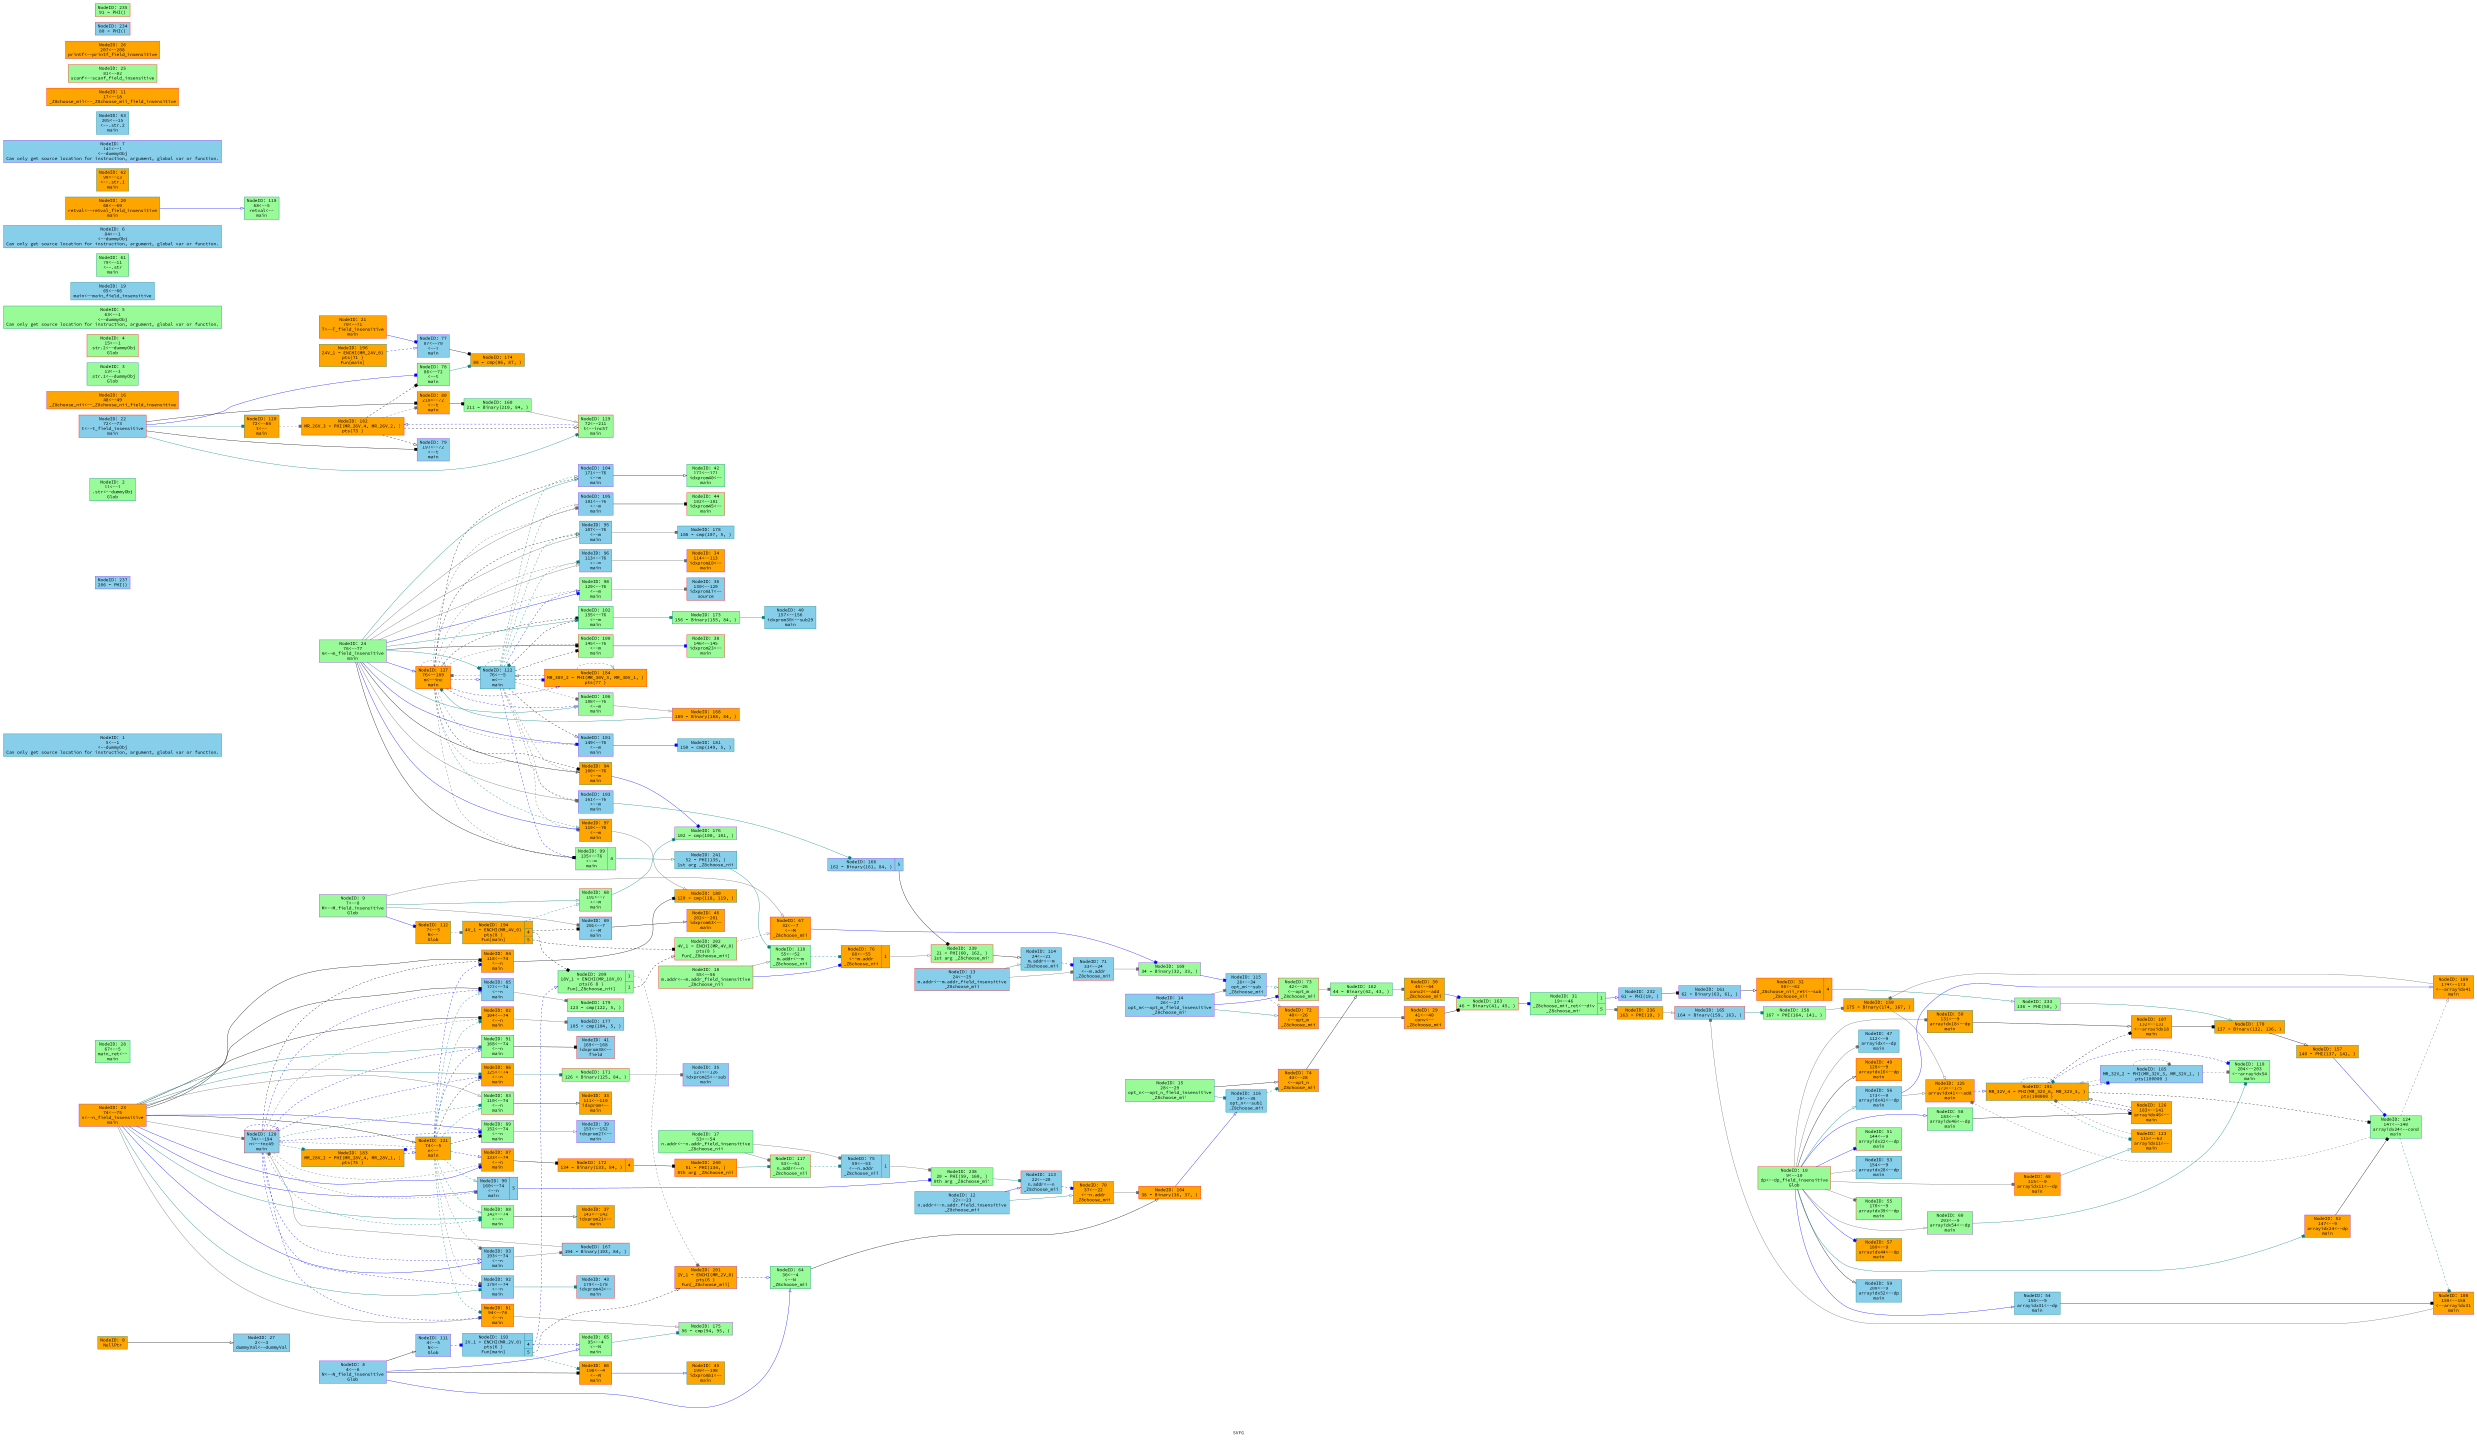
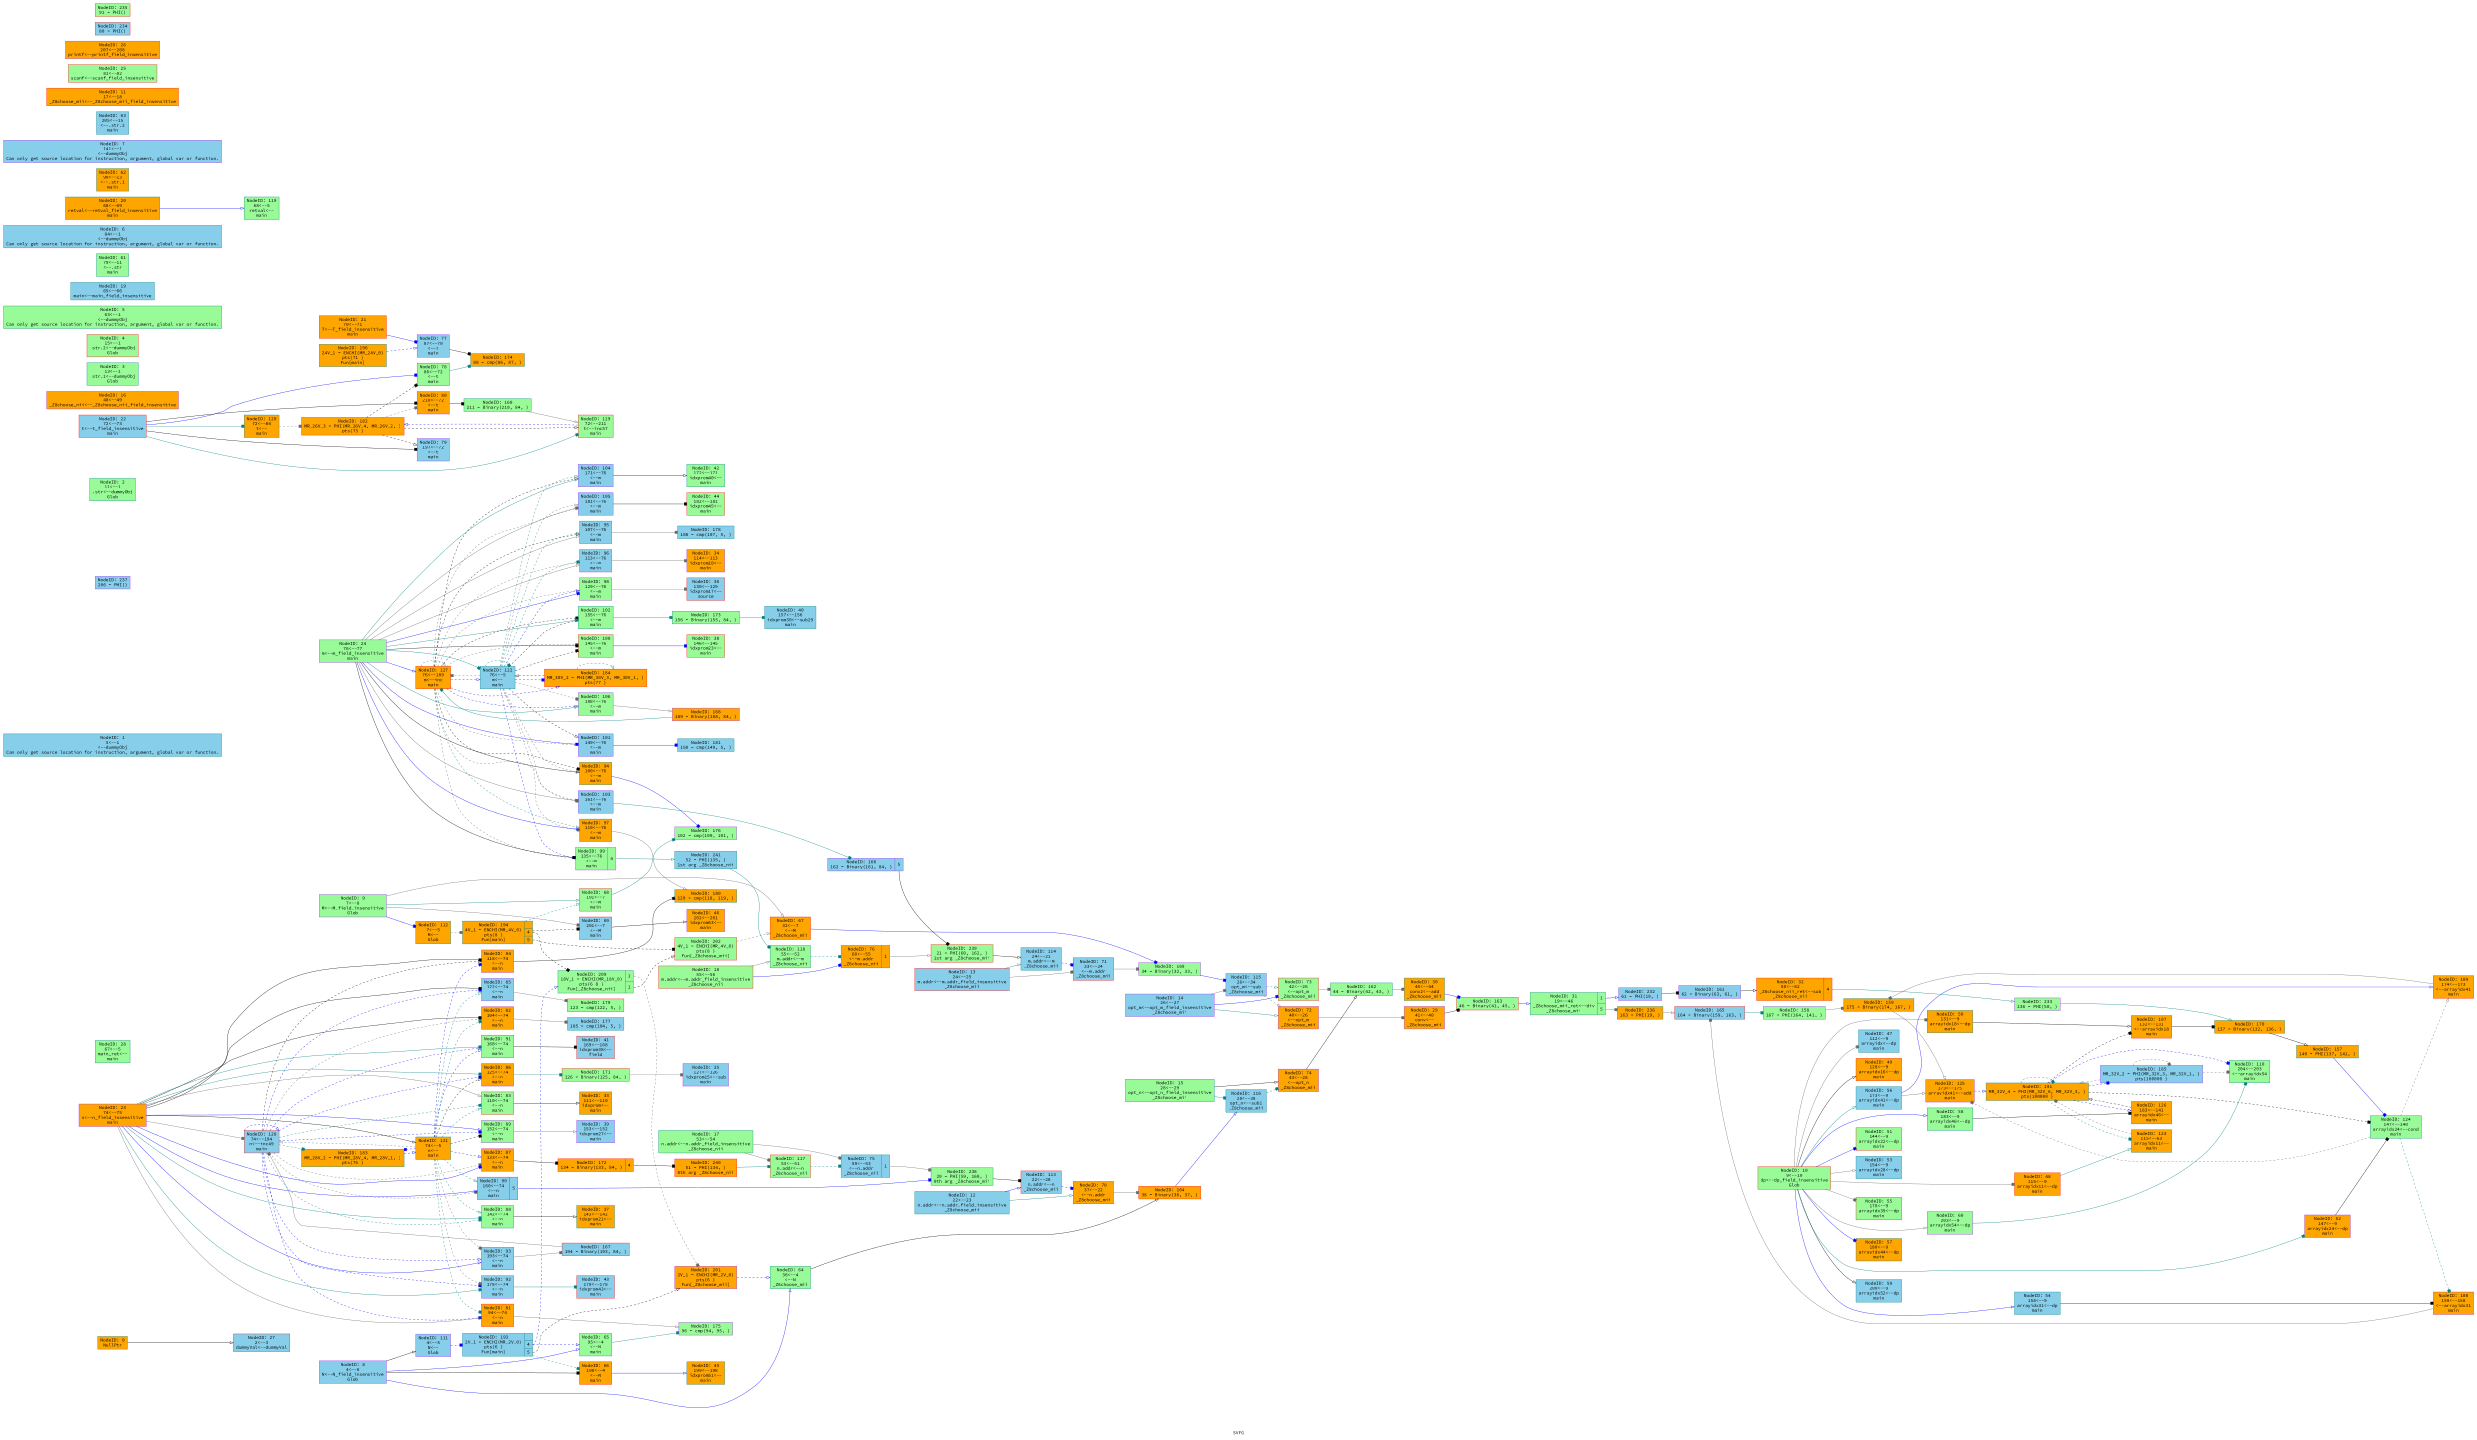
edge "NodeID: 163" -> "NodeID: 31": arrowhead box -> onormal
edge "NodeID: 238" -> "NodeID: 113": color teal -> black
